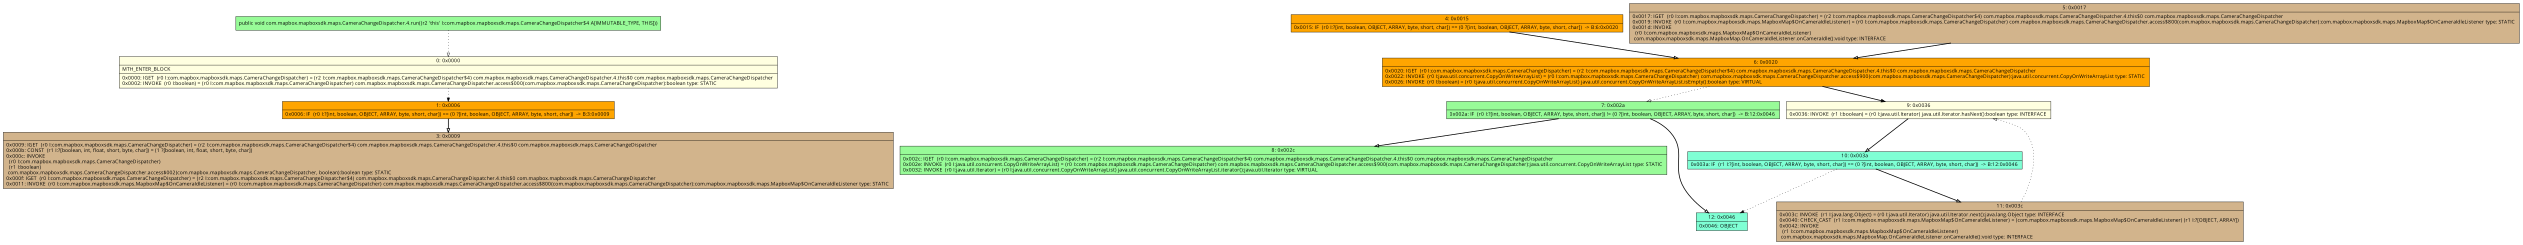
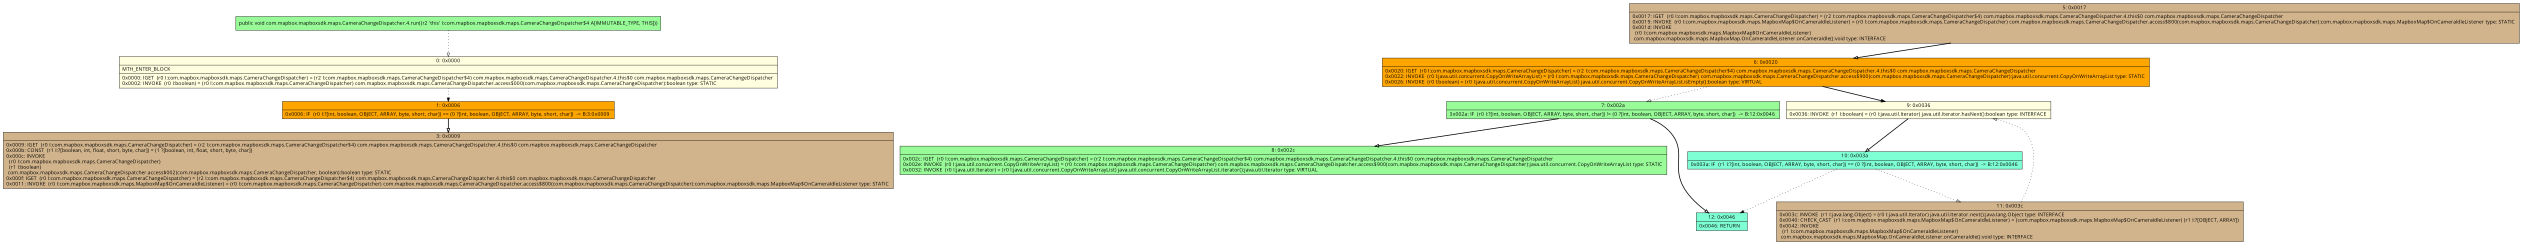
node "4: 0x0015": removed
edge "10: 0x003a" -> "11: 0x003c": style bold -> dotted
node "12: 0x0046": text "0x0046: OBJECT" -> "0x0046: RETURN"
